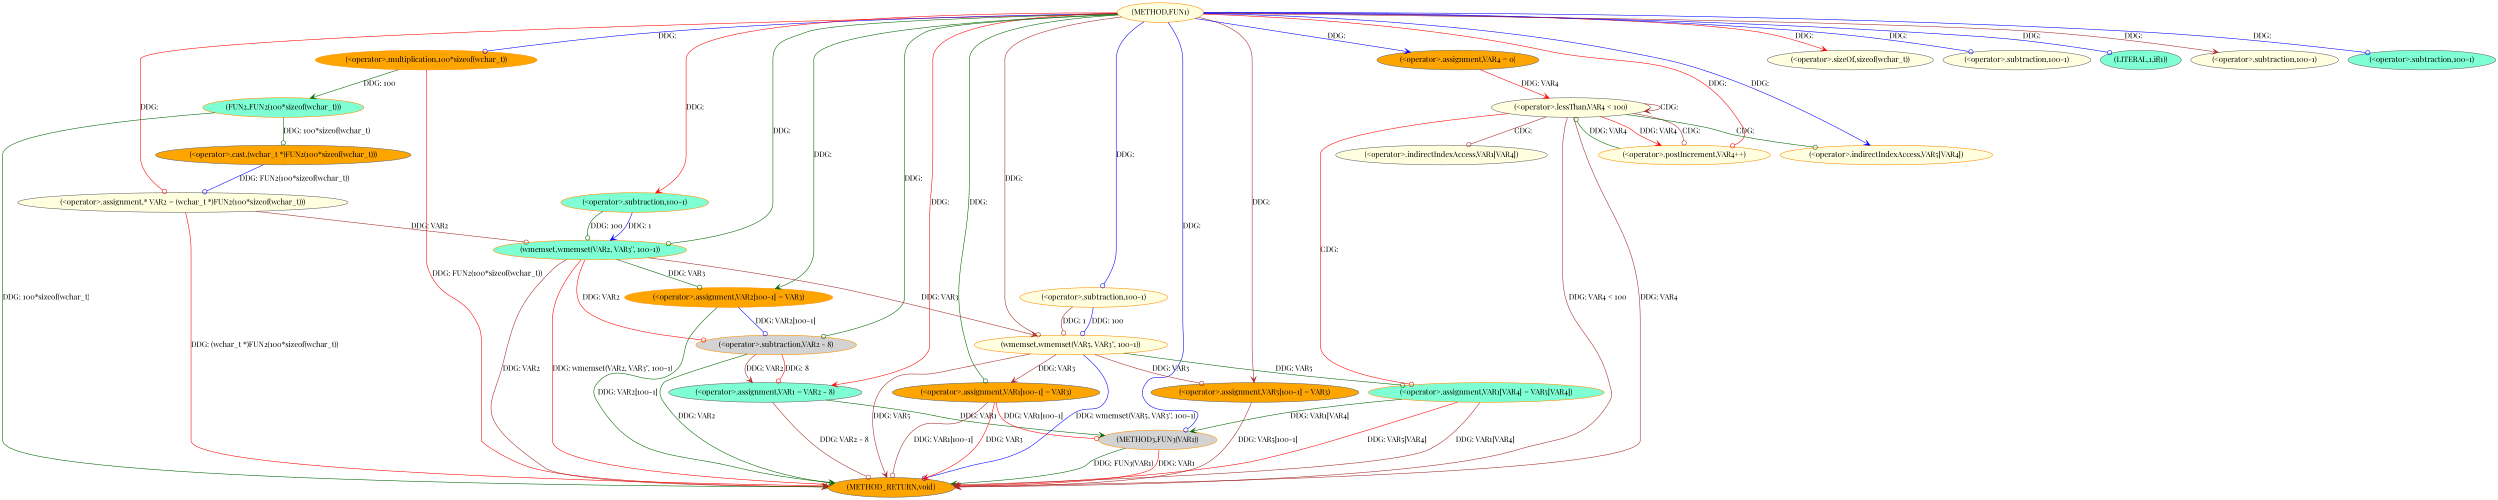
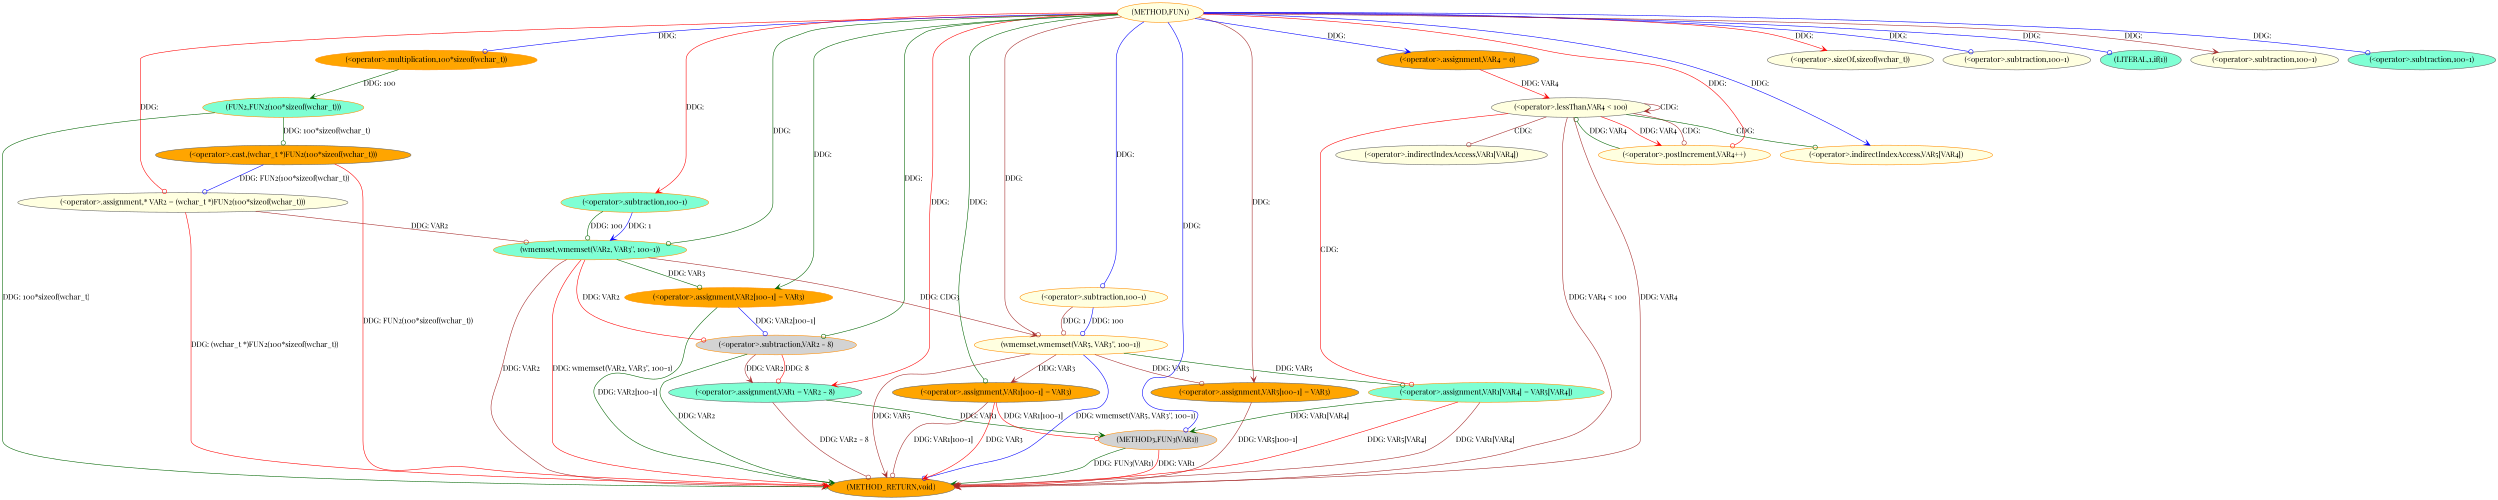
edge "(wmemset,wmemset(VAR2, VAR3'', 100-1))" -> "(wmemset,wmemset(VAR5, VAR3'', 100-1))": label "DDG: VAR3" -> "DDG: CDG3"
edge "(<operator>.multiplication,100*sizeof(wchar_t))" -> "(METHOD_RETURN,void)": now "(<operator>.cast,(wchar_t *)FUN2(100*sizeof(wchar_t)))" -> "(METHOD_RETURN,void)"
